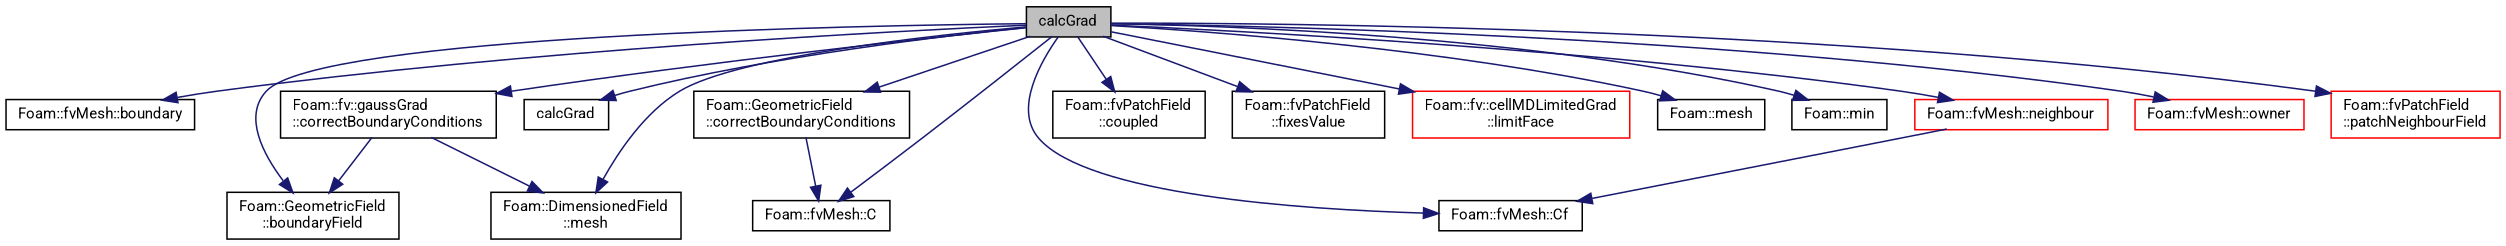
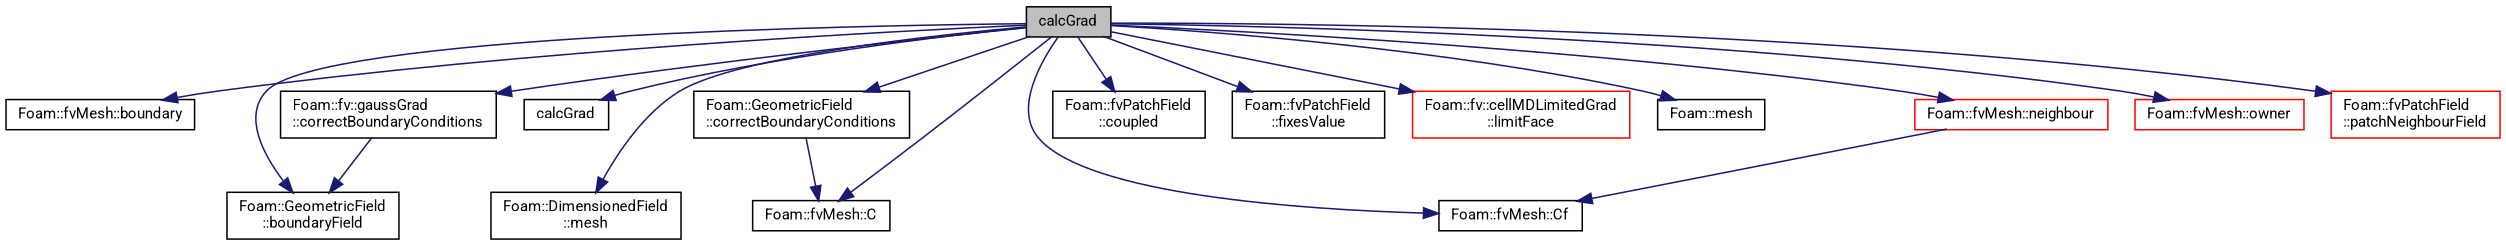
node "Foam::min": removed
edge "Foam::fv::gaussGrad ::correctBoundaryConditions" -> "Foam::DimensionedField ::mesh": removed
